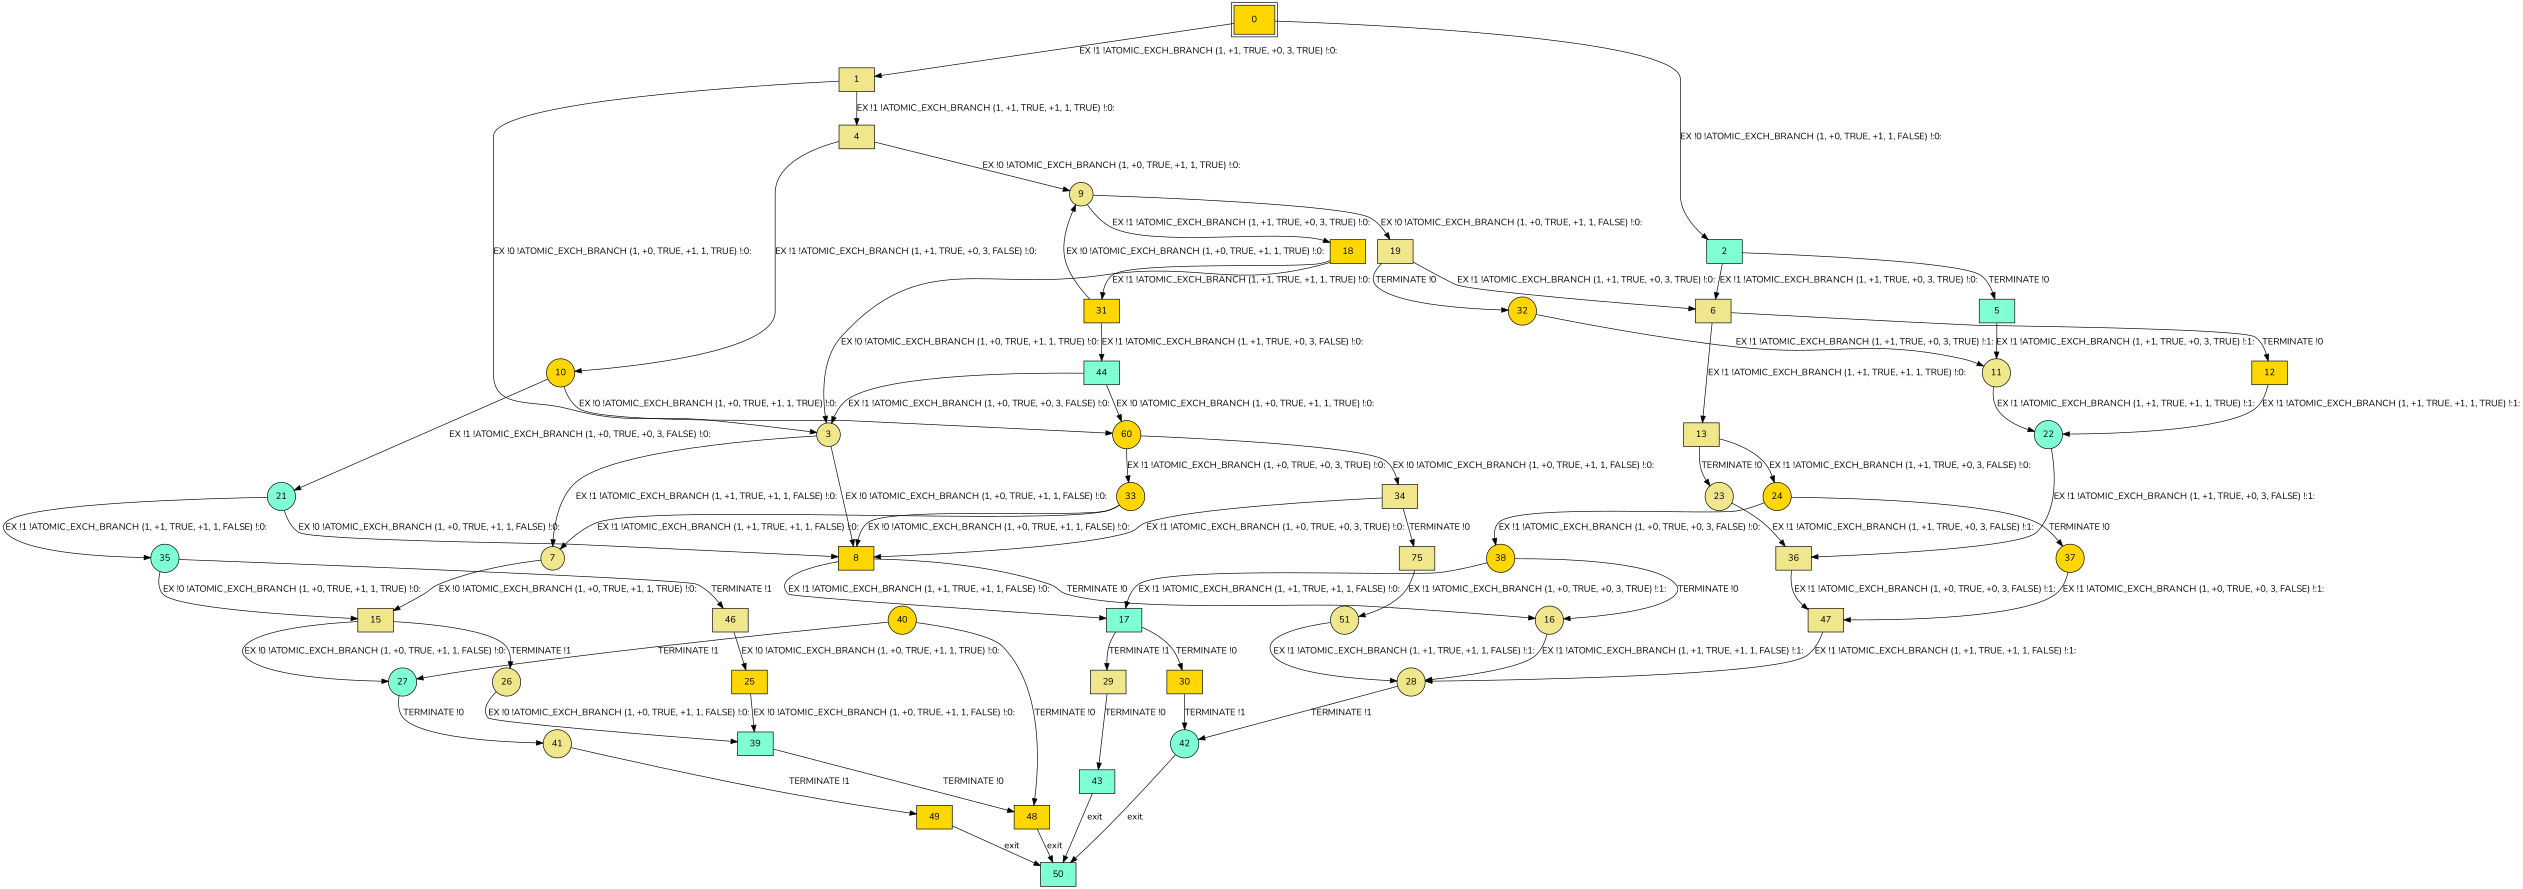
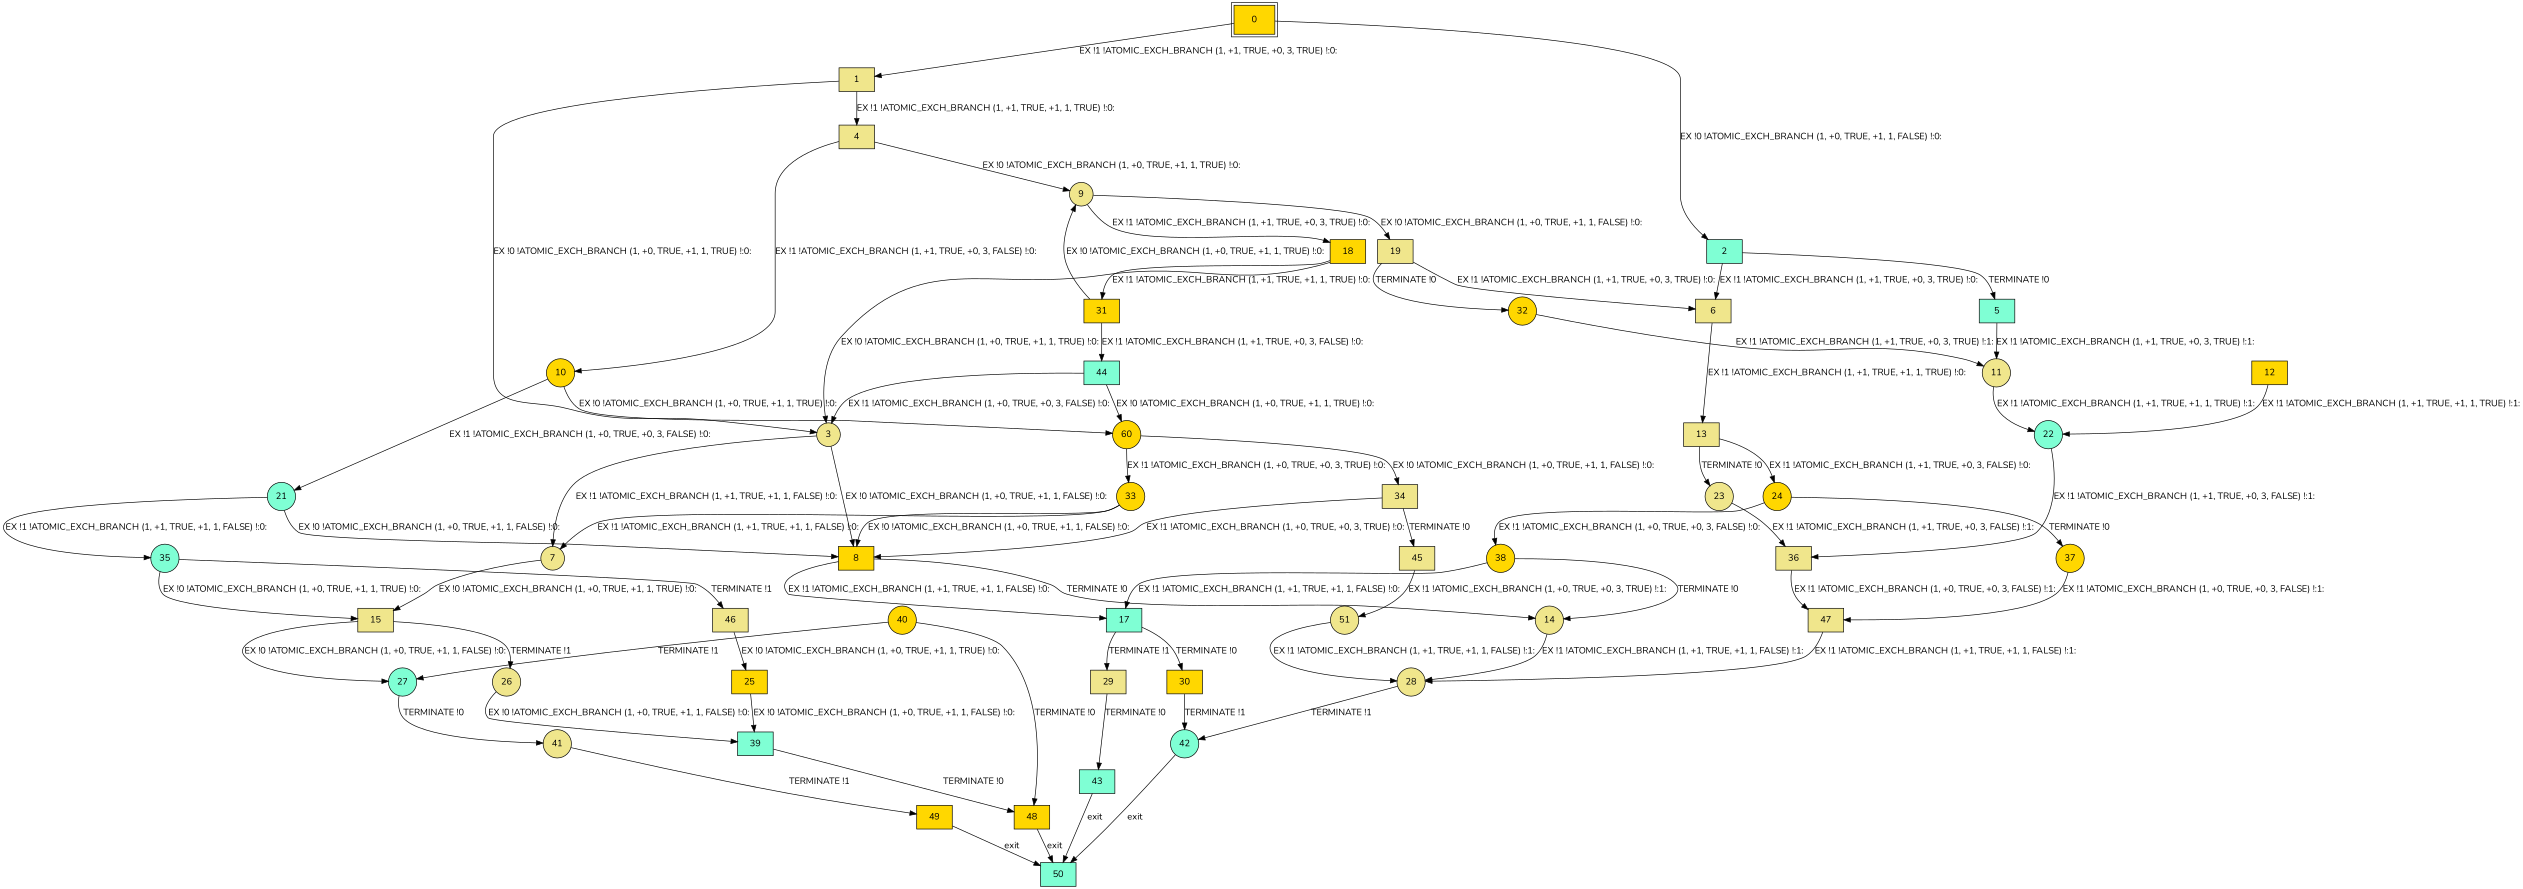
edge "6" -> "12": removed, label "TERMINATE !0"
node "75": label "75" -> "45"
node "16": label "16" -> "14"
